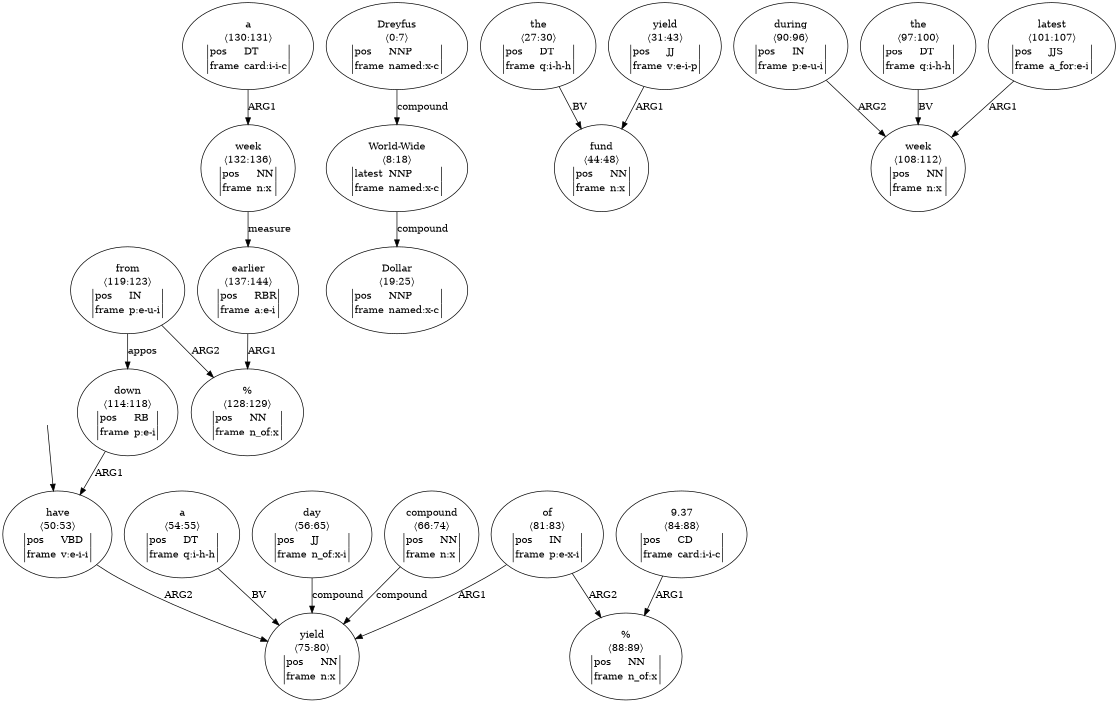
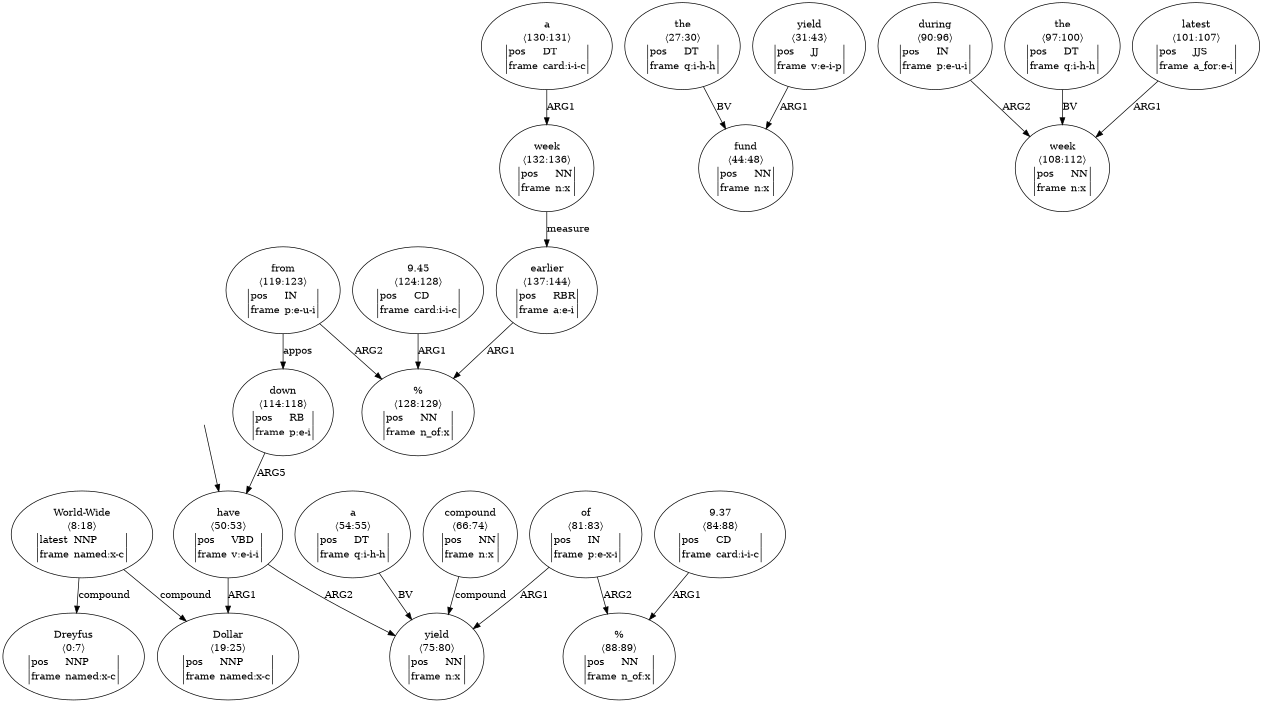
edge "Dreyfus" -> "World-Wide": reversed
node "9.45": added
edge "down" -> "have": label "ARG1" -> "ARG5"
node "day": removed
edge "have" -> "Dollar": added, label "ARG1"
